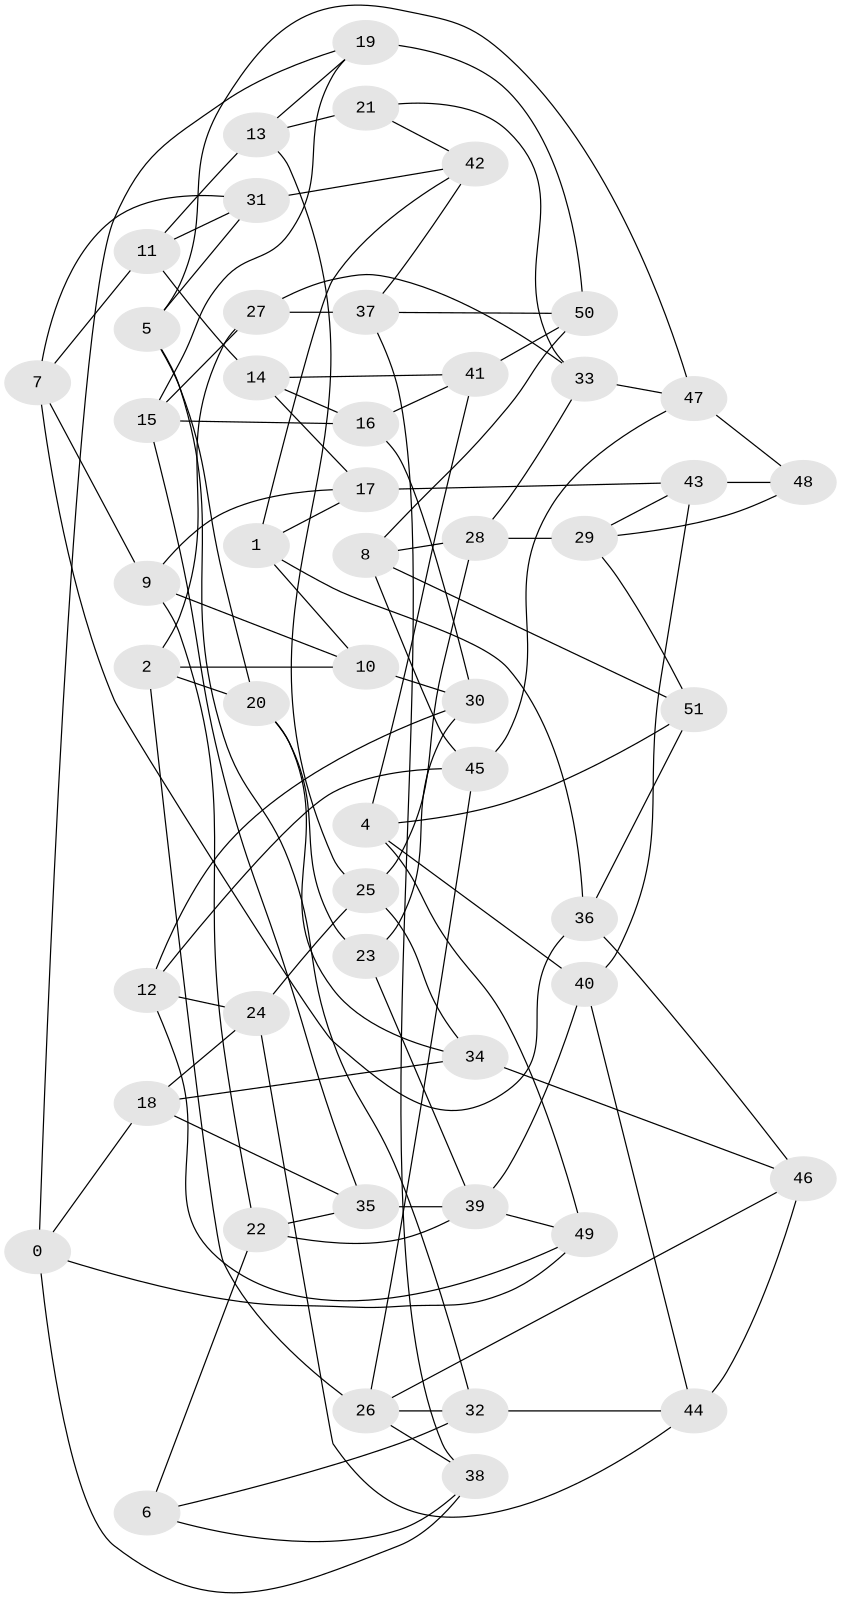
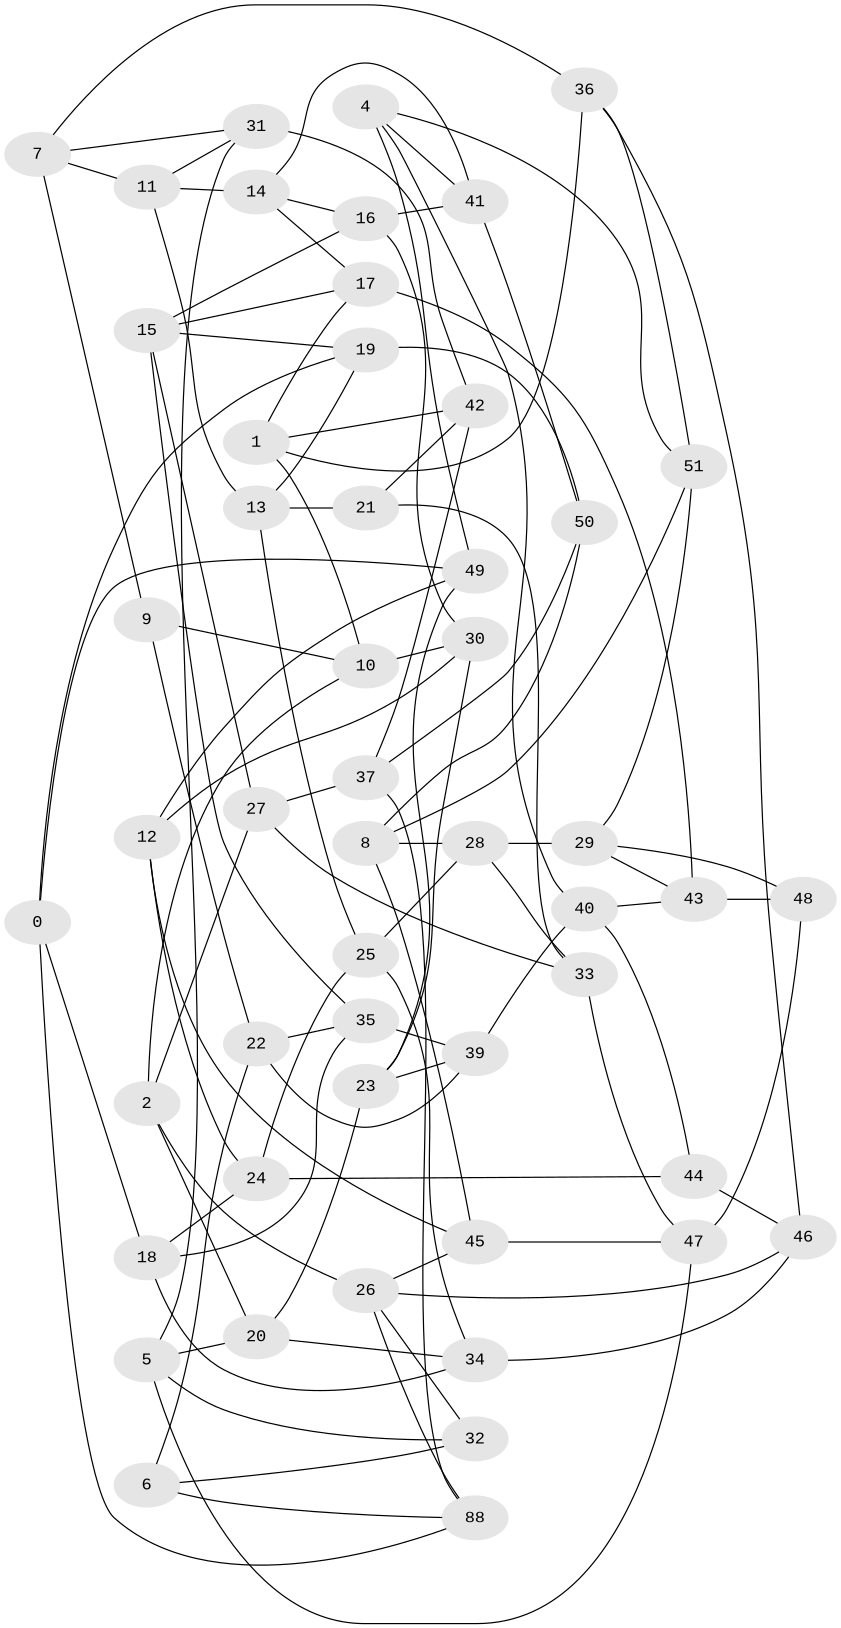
edge "17" -- "9": now "17" -- "15"
edge "39" -- "49": now "23" -- "49"
edge "32" -- "44": removed
node "38": label "38" -> "88"
